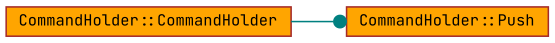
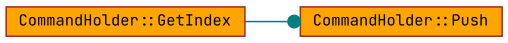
node "CommandHolder::CommandHolder": label "CommandHolder::CommandHolder" -> "CommandHolder::GetIndex"
